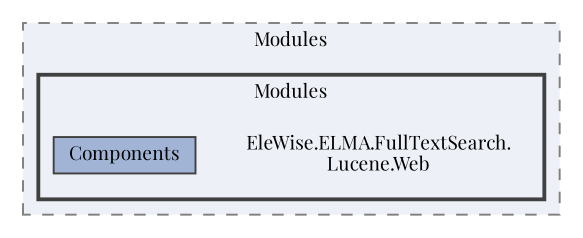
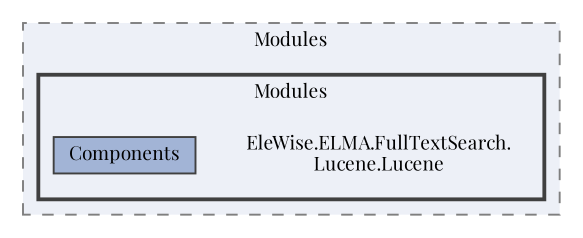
node "EleWise.ELMA.FullTextSearch. Lucene.Web": label "EleWise.ELMA.FullTextSearch. Lucene.Web" -> "EleWise.ELMA.FullTextSearch. Lucene.Lucene"
